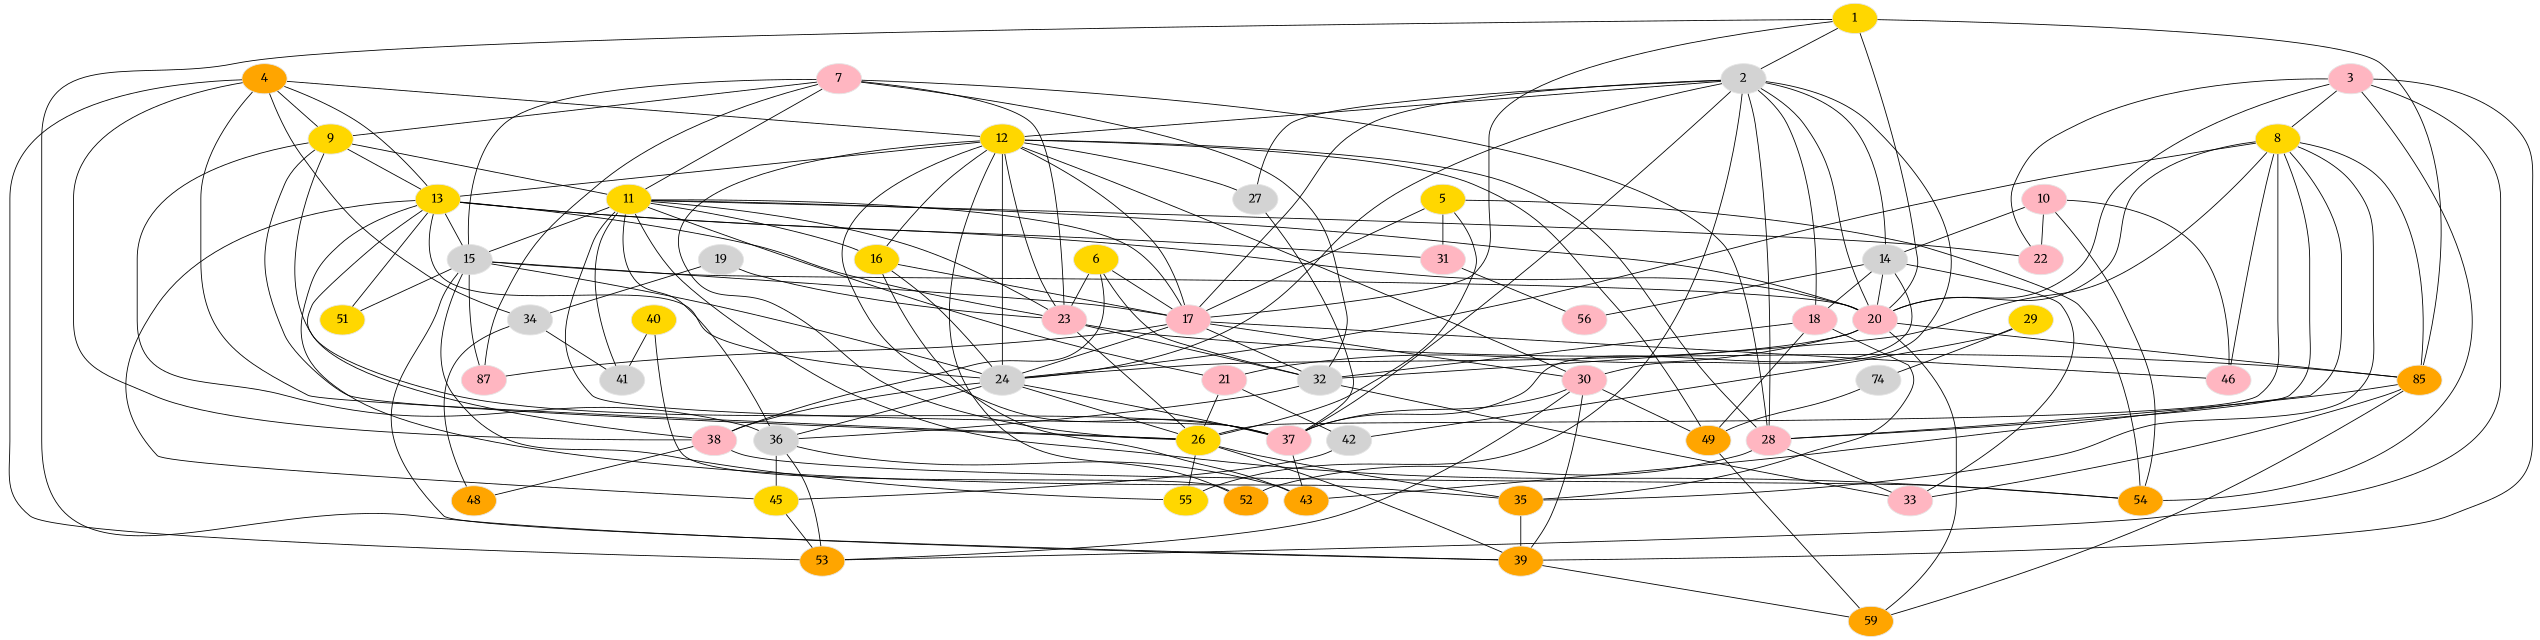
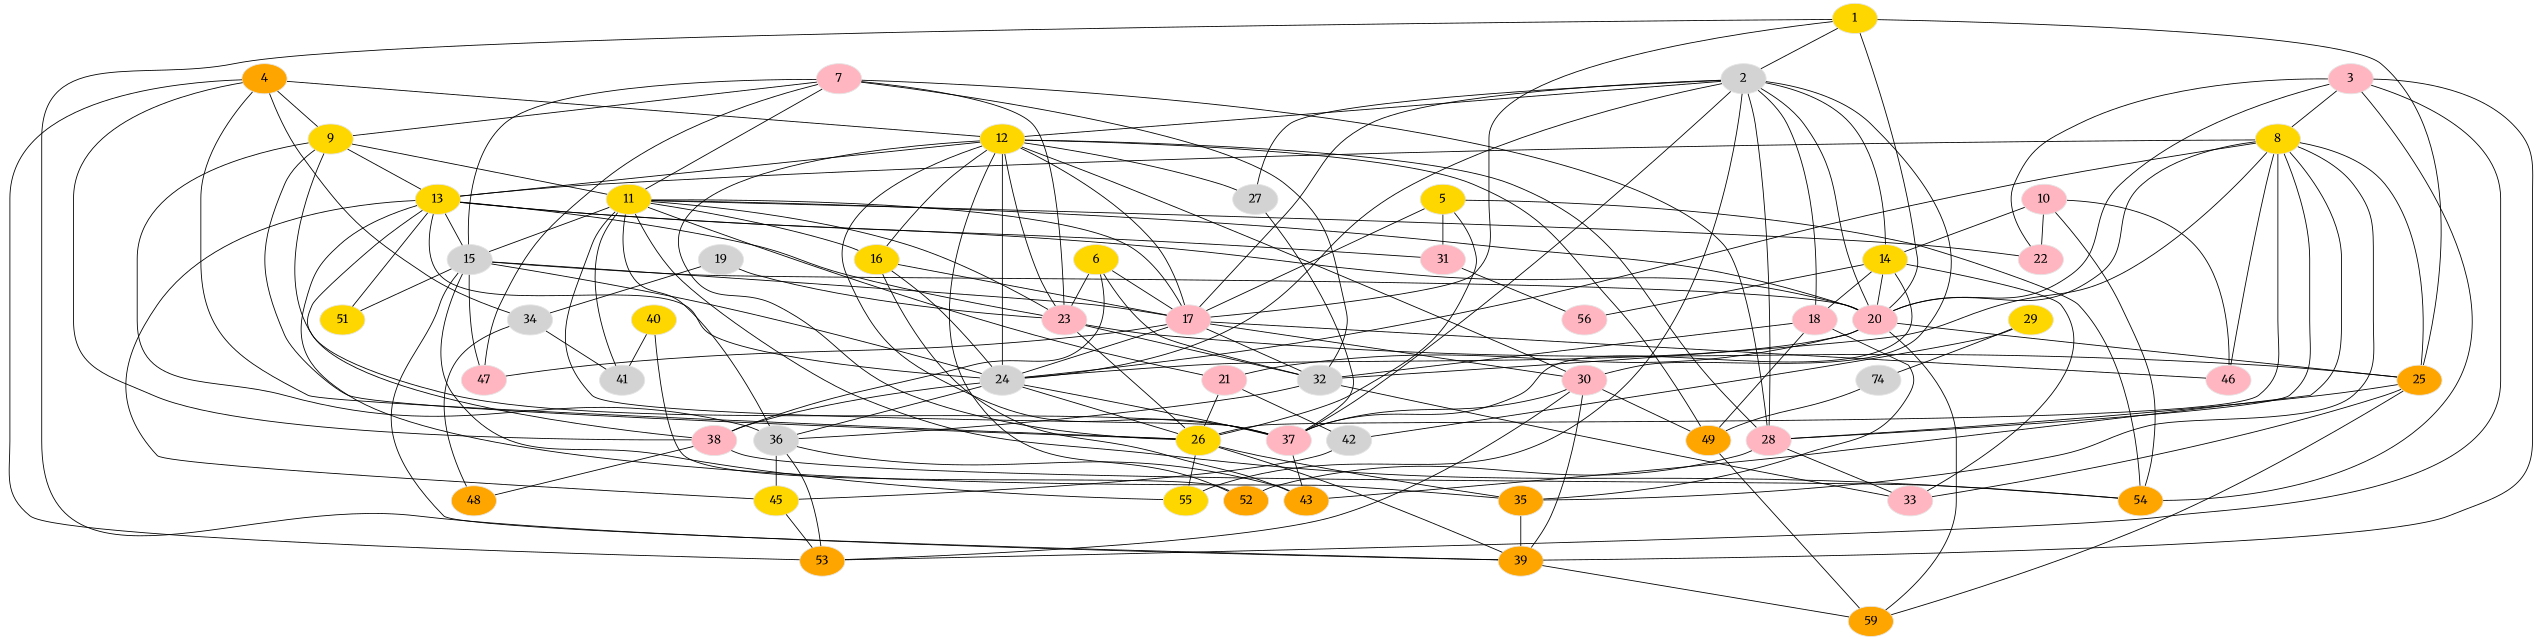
edge "4" -- "13": now "8" -- "13"
node "14": fillcolor lightgrey -> gold
node "87": label "87" -> "47"
node "85": label "85" -> "25"
